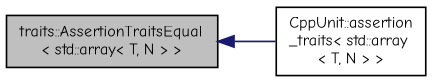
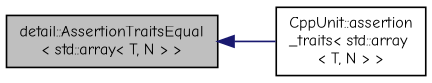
node "traits::AssertionTraitsEqual < std::array< T, N > >": label "traits::AssertionTraitsEqual < std::array< T, N > >" -> "detail::AssertionTraitsEqual < std::array< T, N > >"
